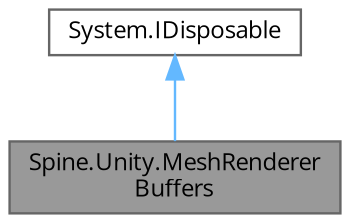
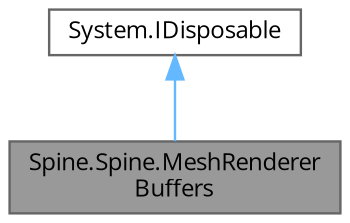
node "Spine.Unity.MeshRenderer Buffers": label "Spine.Unity.MeshRenderer Buffers" -> "Spine.Spine.MeshRenderer Buffers"
